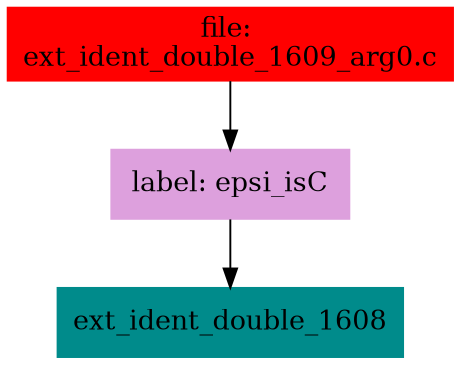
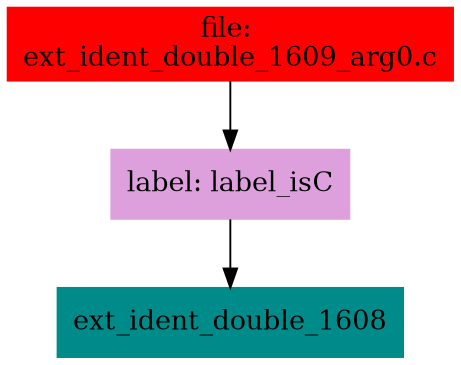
node "label: epsi_isC": label "label: epsi_isC" -> "label: label_isC"
